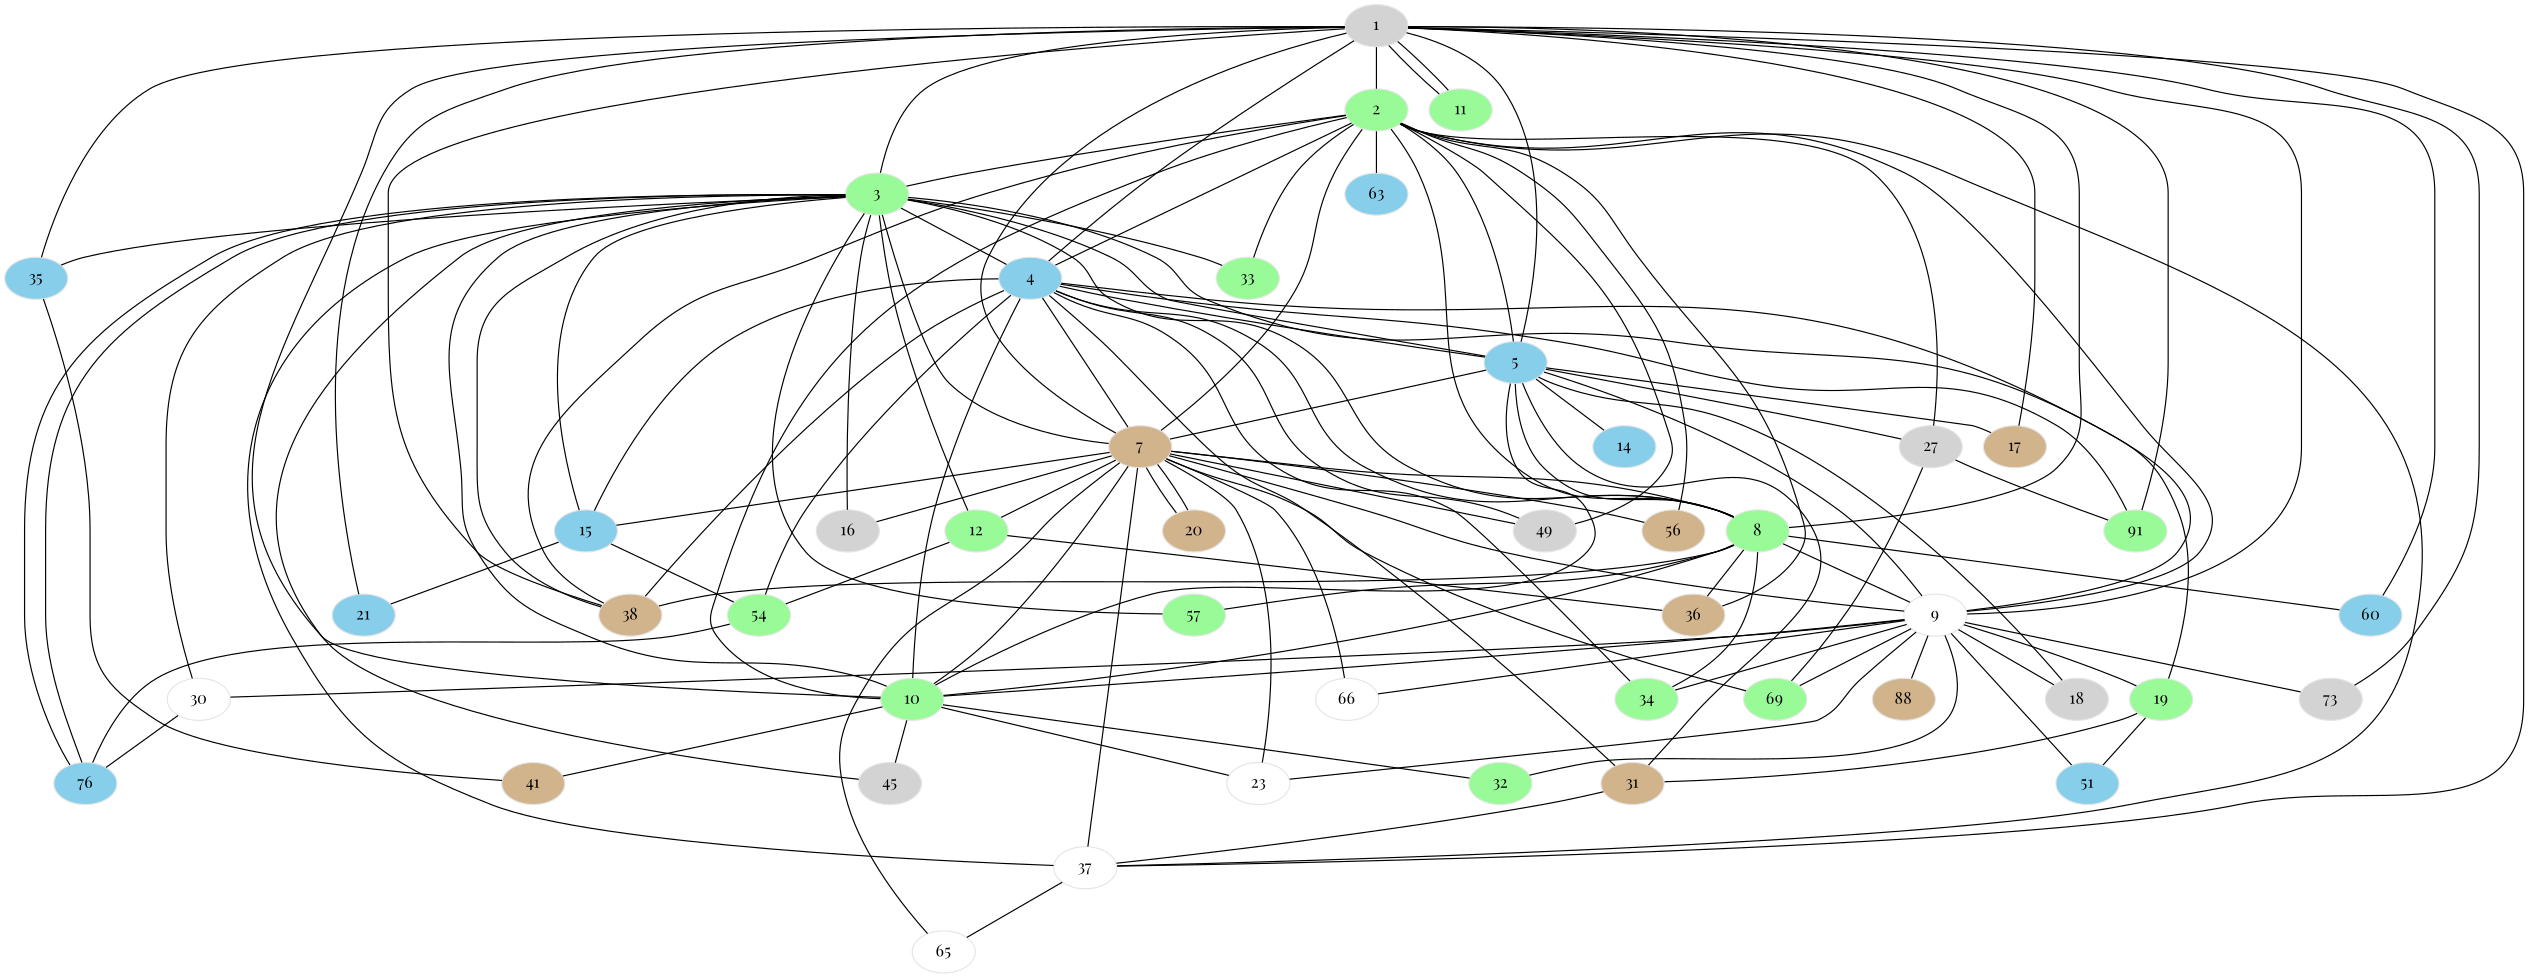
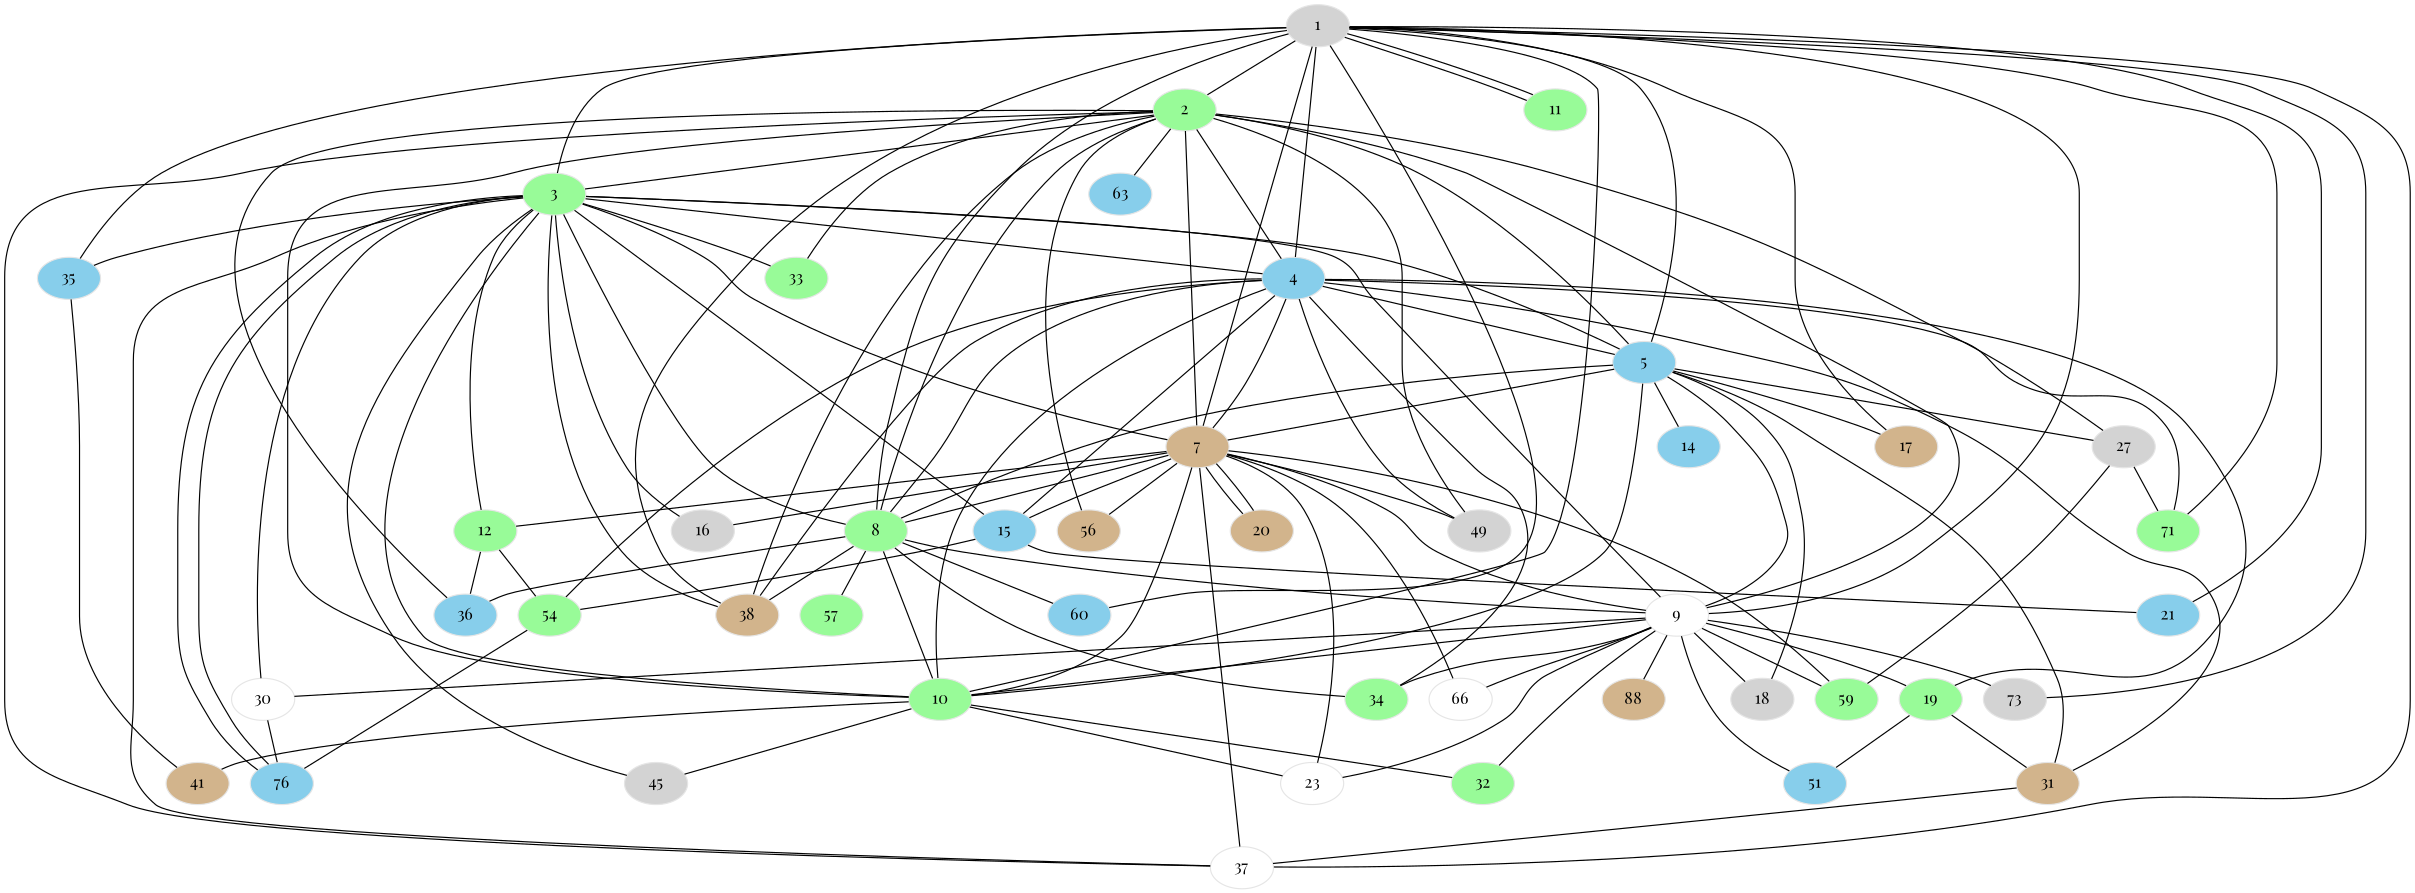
node "91": label "91" -> "71"
edge "3" -- "57": removed
node "36": fillcolor tan -> skyblue
node "69": label "69" -> "59"
node "65": removed
